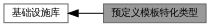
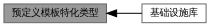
edge "预定义模板特化类型" -> "基础设施库": reversed
